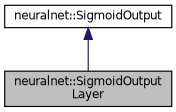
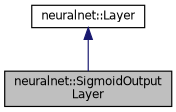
node "neuralnet::SigmoidOutput": label "neuralnet::SigmoidOutput" -> "neuralnet::Layer"
